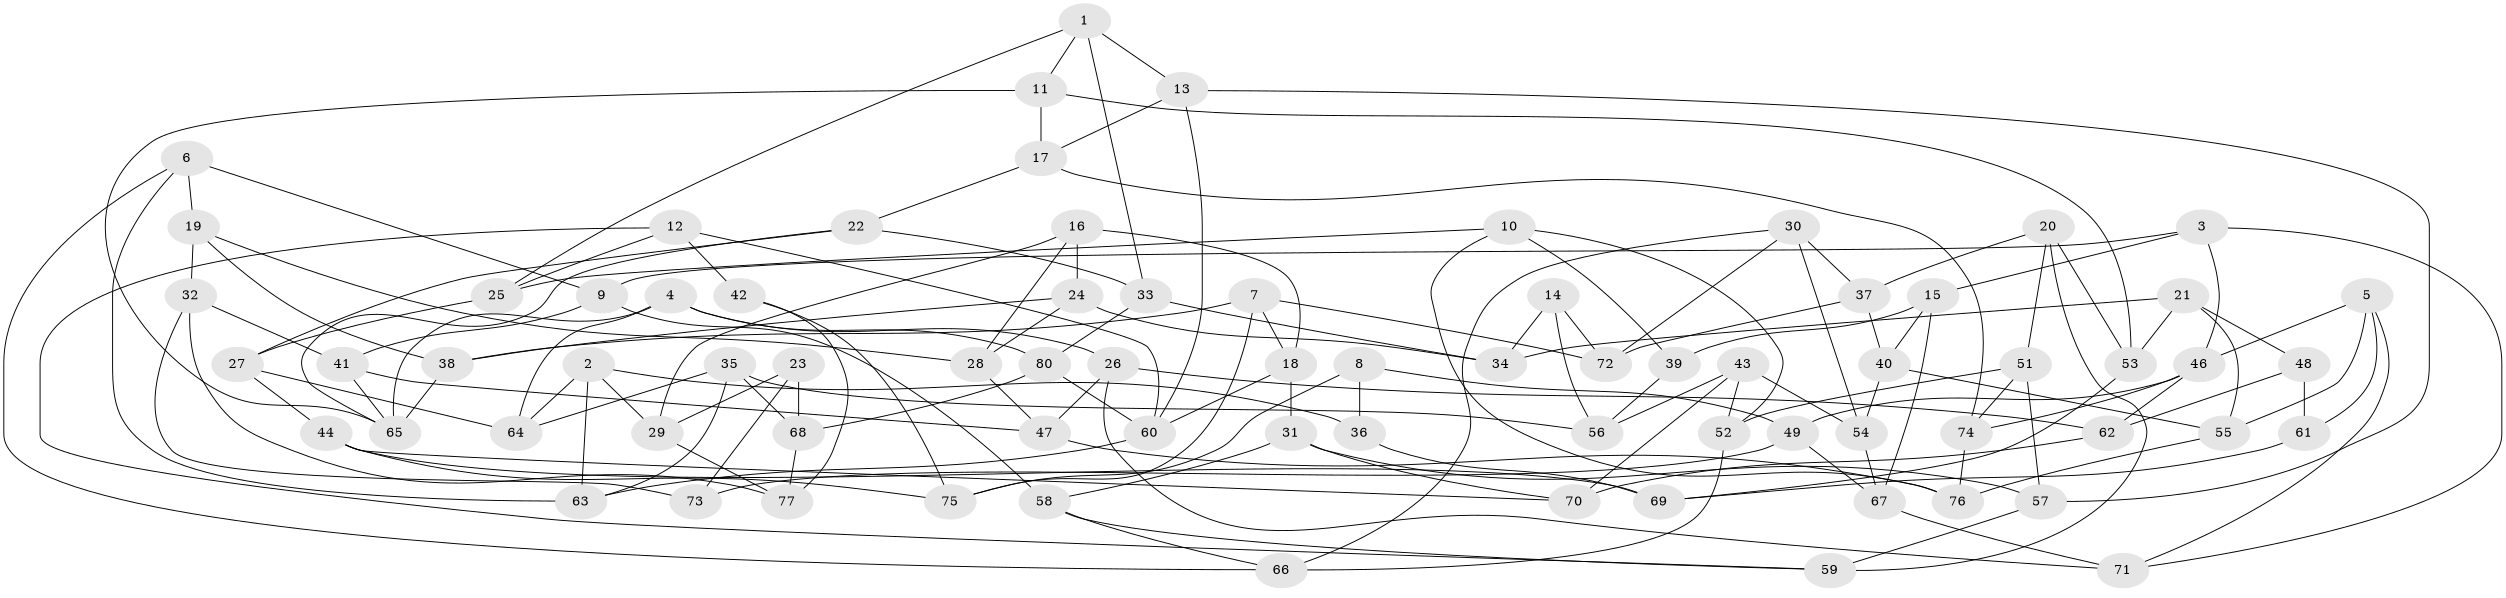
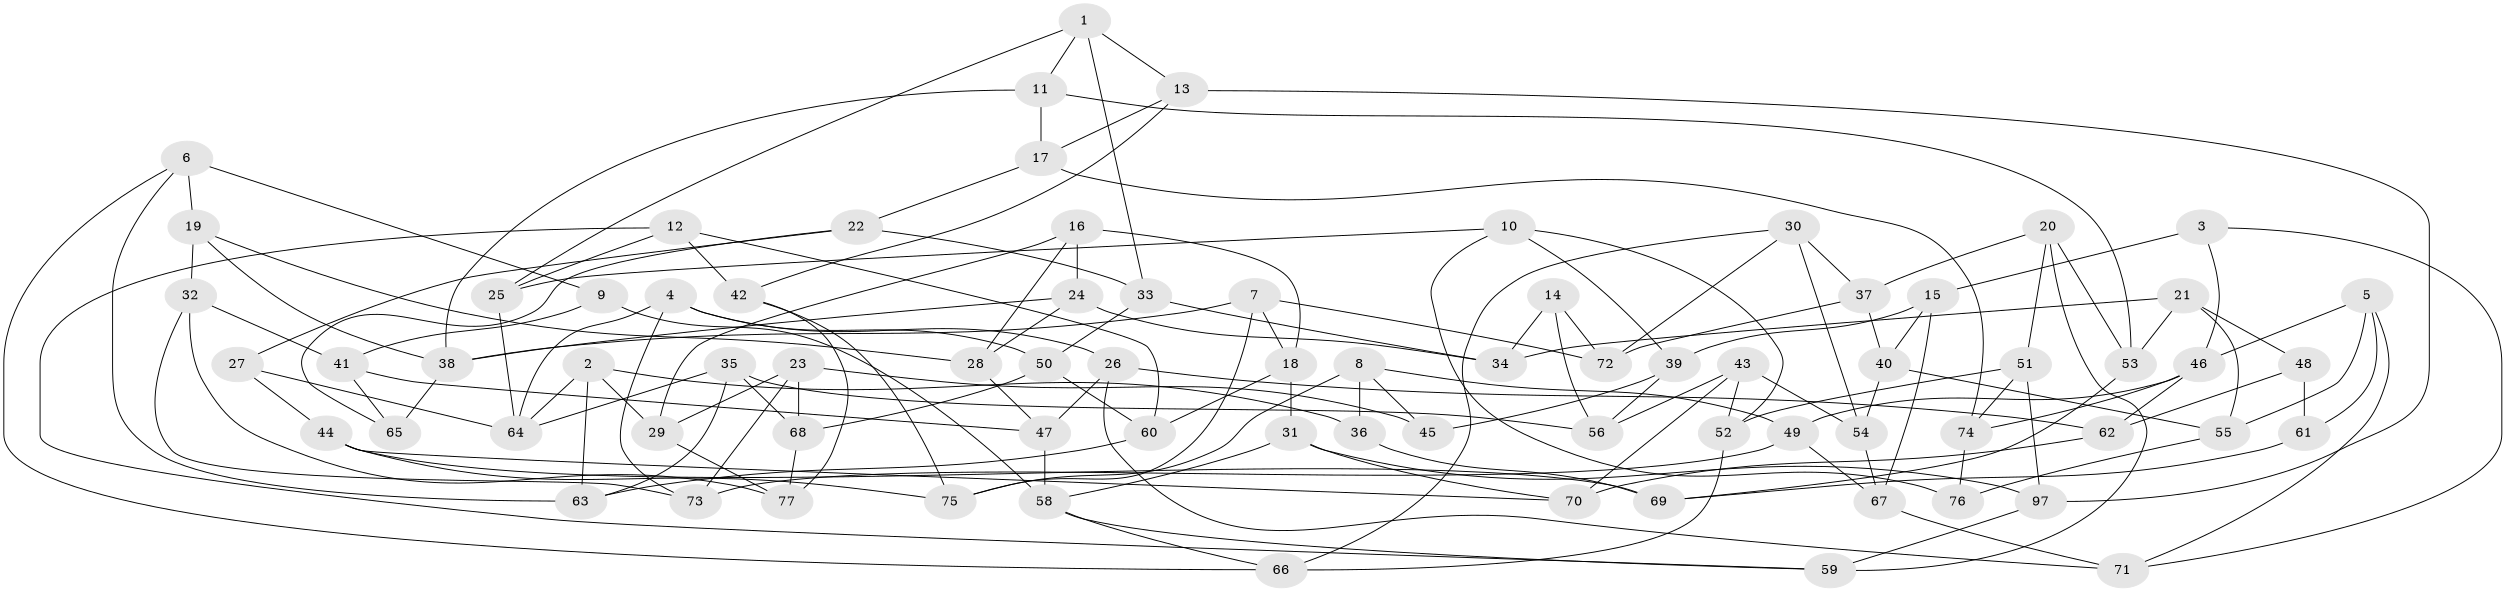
edge "11" -- "65": now "11" -- "38"
edge "3" -- "9": removed
edge "13" -- "60": now "13" -- "42"
edge "4" -- "65": now "4" -- "73"
edge "25" -- "27": now "25" -- "64"
node "80": label "80" -> "50"
node "45": added
edge "47" -- "76": now "47" -- "58"
node "57": label "57" -> "97"
